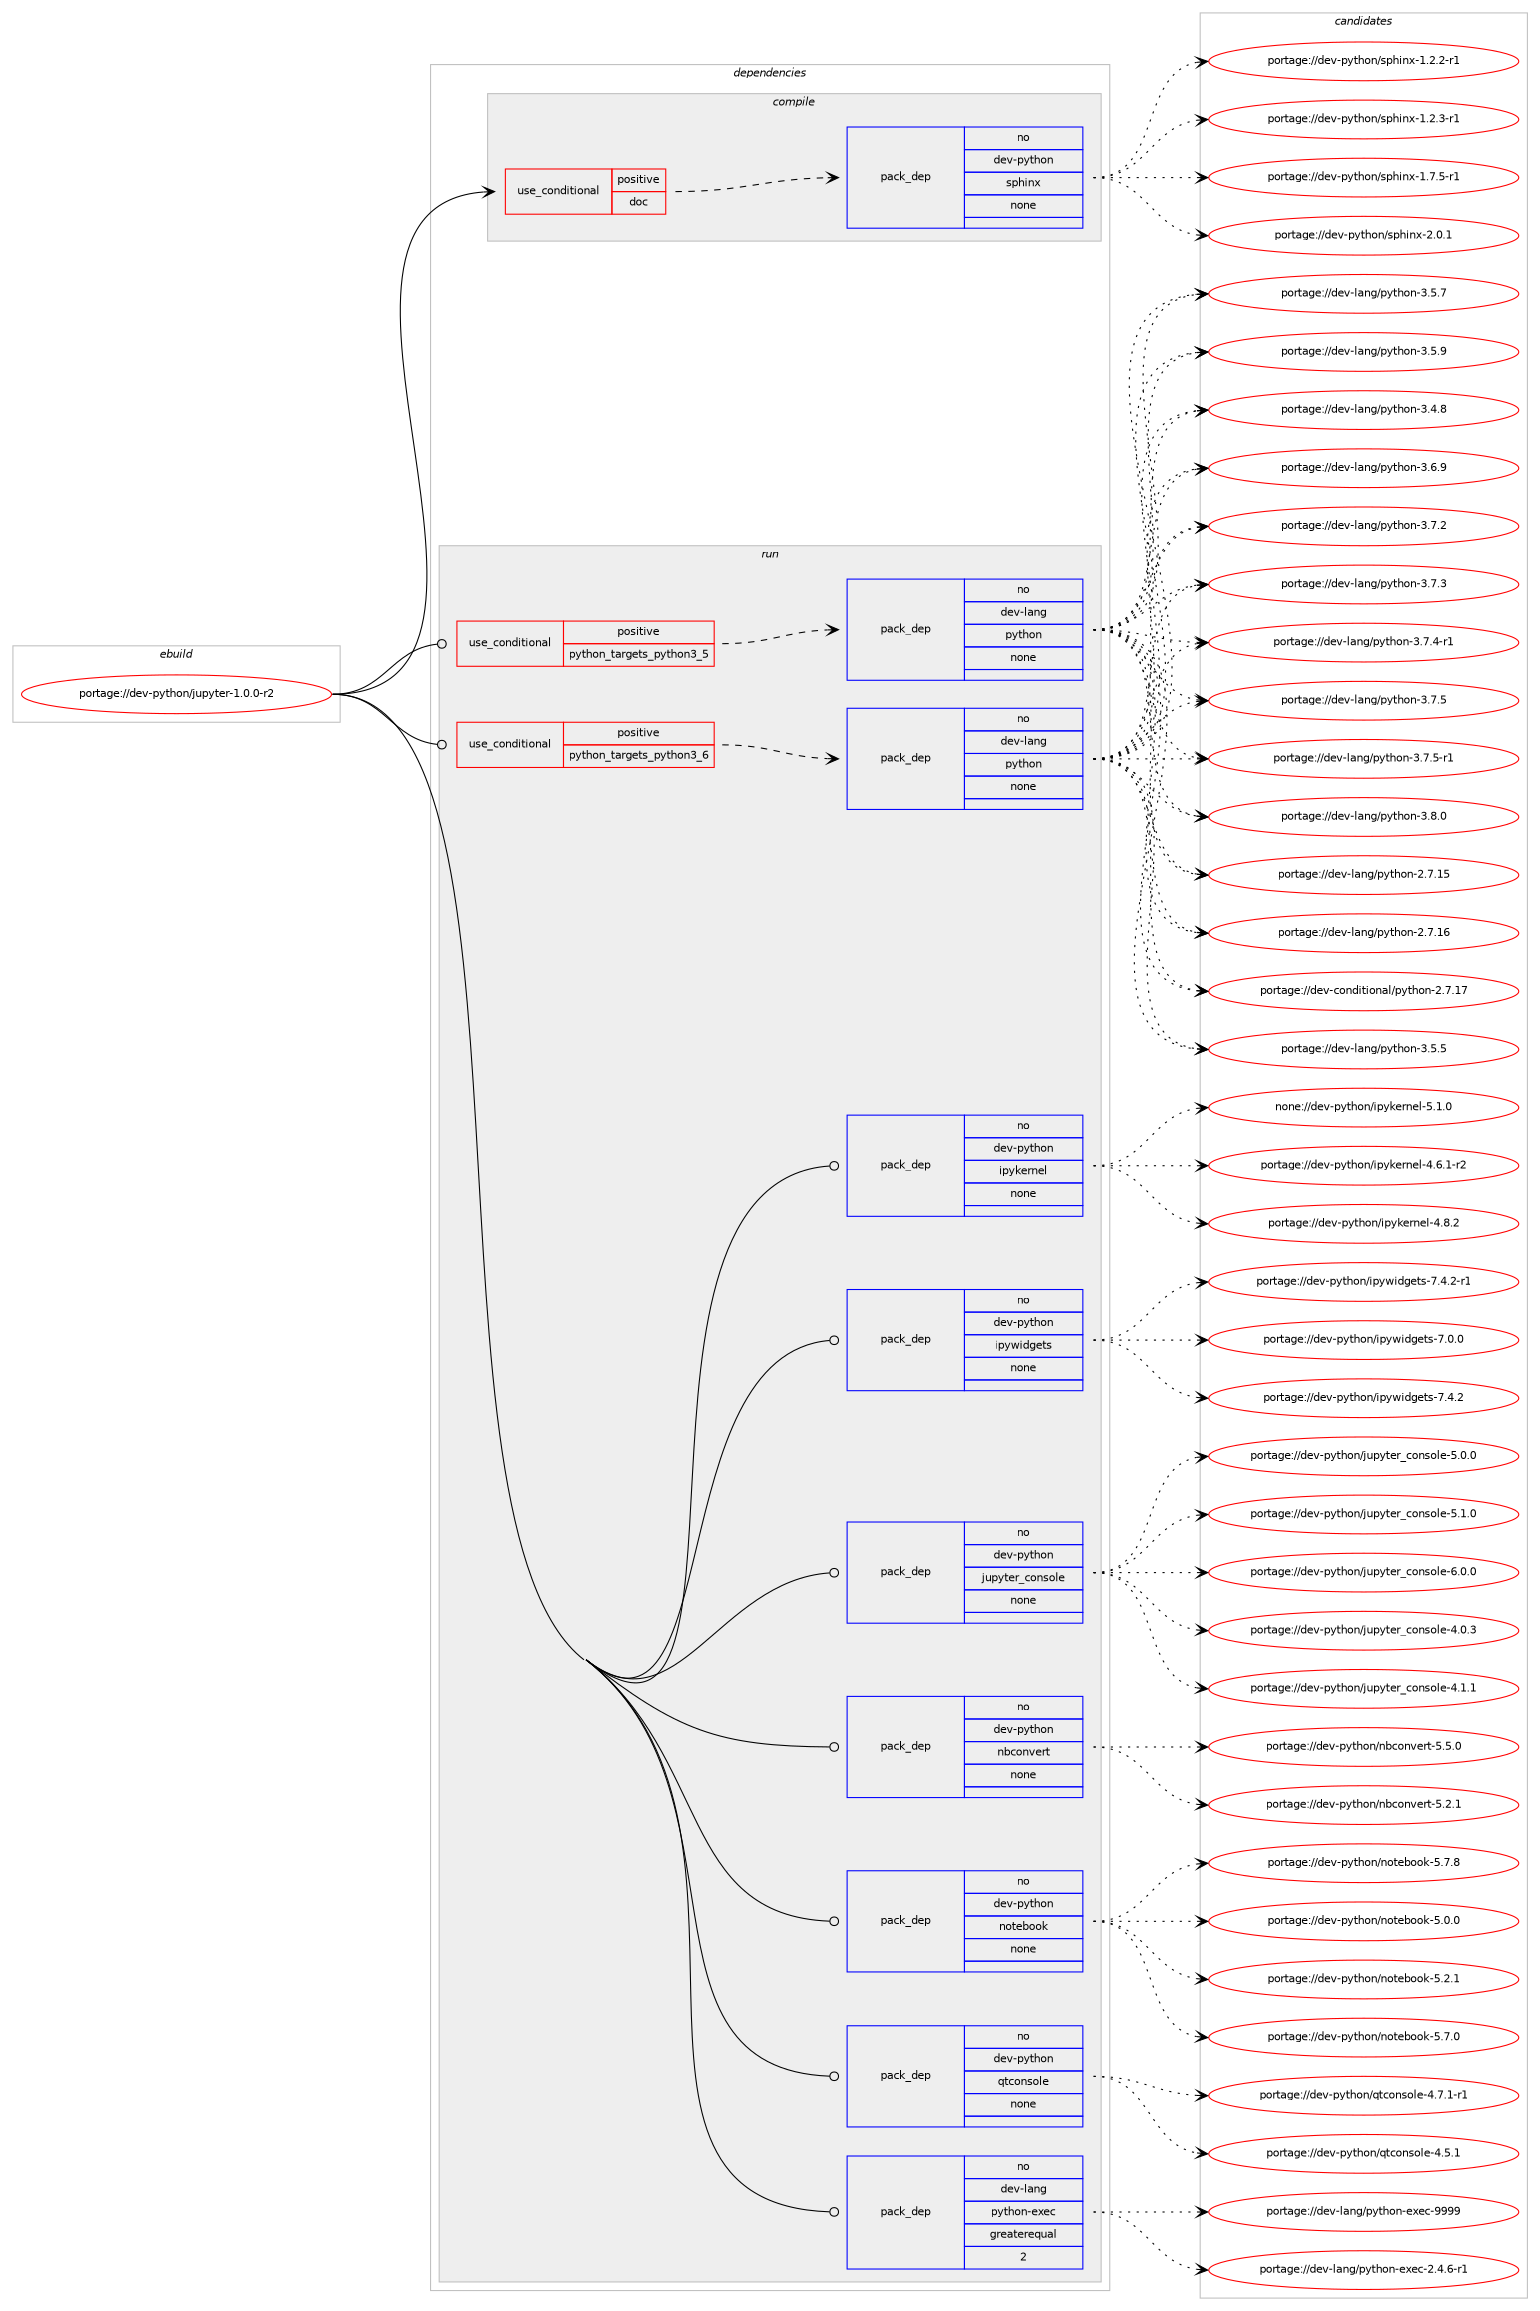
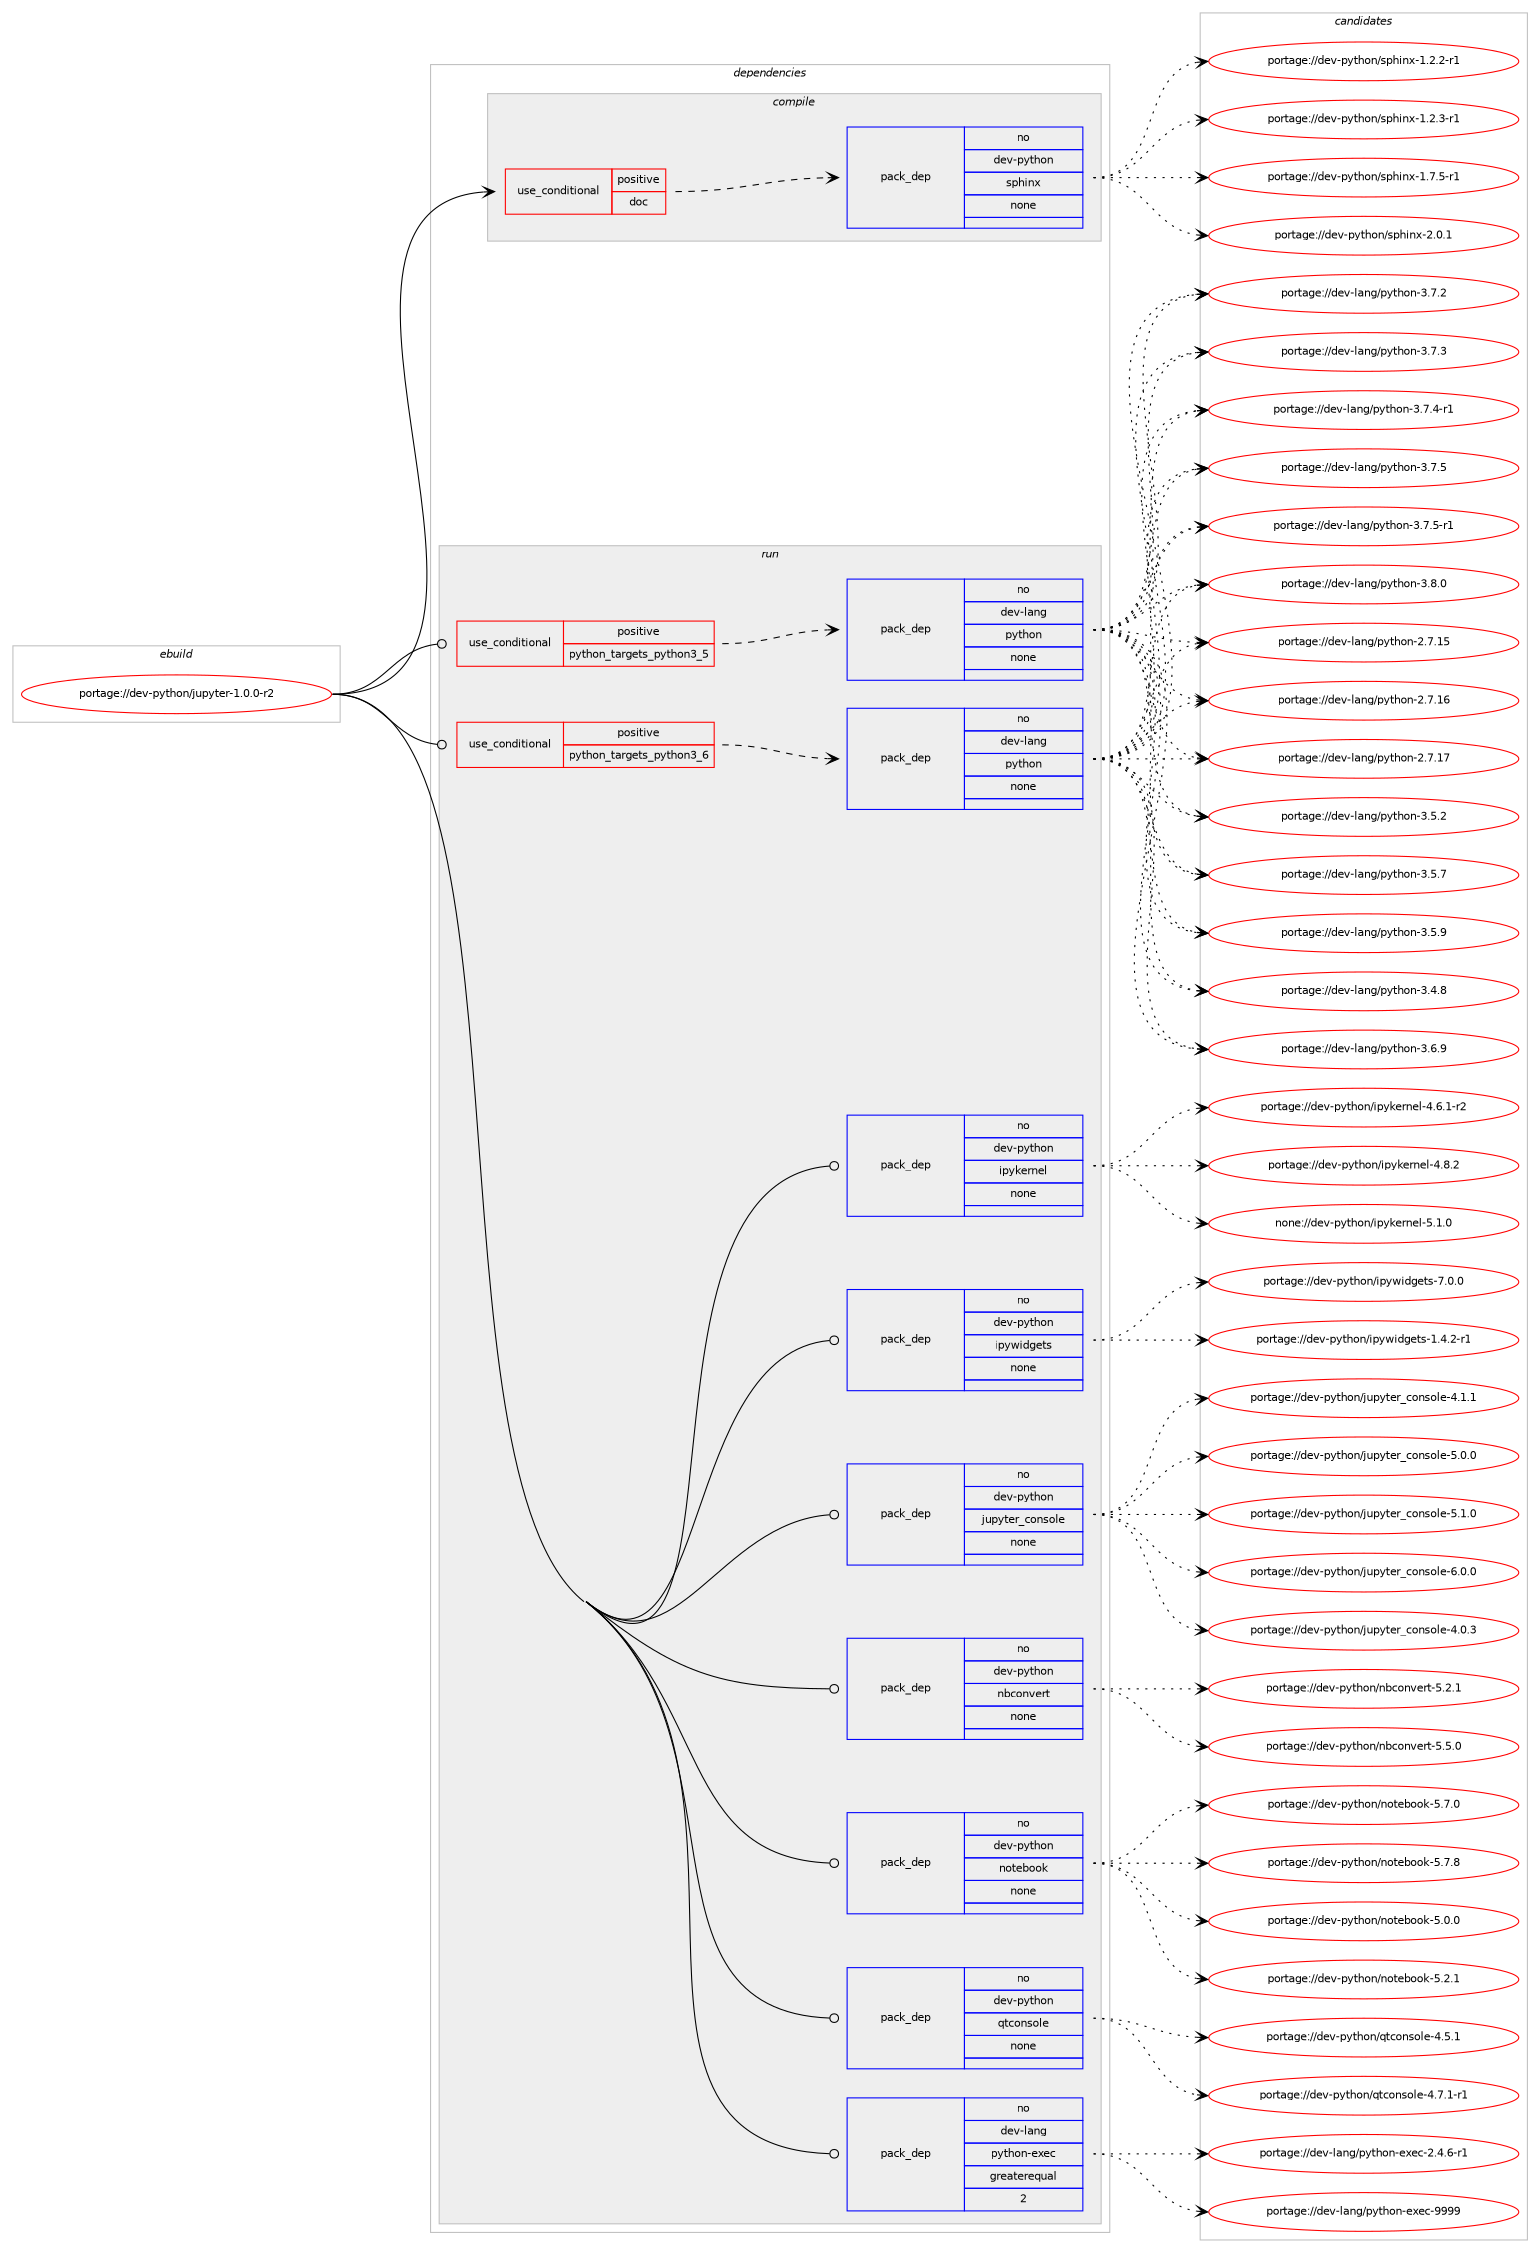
node "portage://dev-conditional/python-2.7.17": label "portage://dev-conditional/python-2.7.17" -> "portage://dev-lang/python-2.7.17"
node "portage://dev-lang/python-3.5.5": label "portage://dev-lang/python-3.5.5" -> "portage://dev-lang/python-3.5.2"
node "portage://dev-python/ipywidgets-7.4.2-r1": label "portage://dev-python/ipywidgets-7.4.2-r1" -> "portage://dev-python/ipywidgets-1.4.2-r1"
node "portage://dev-python/ipywidgets-7.4.2": removed
